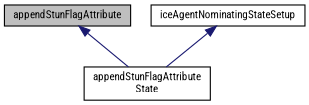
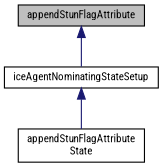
edge "appendStunFlagAttribute State" -> "appendStunFlagAttribute": now "iceAgentNominatingStateSetup" -> "appendStunFlagAttribute"
